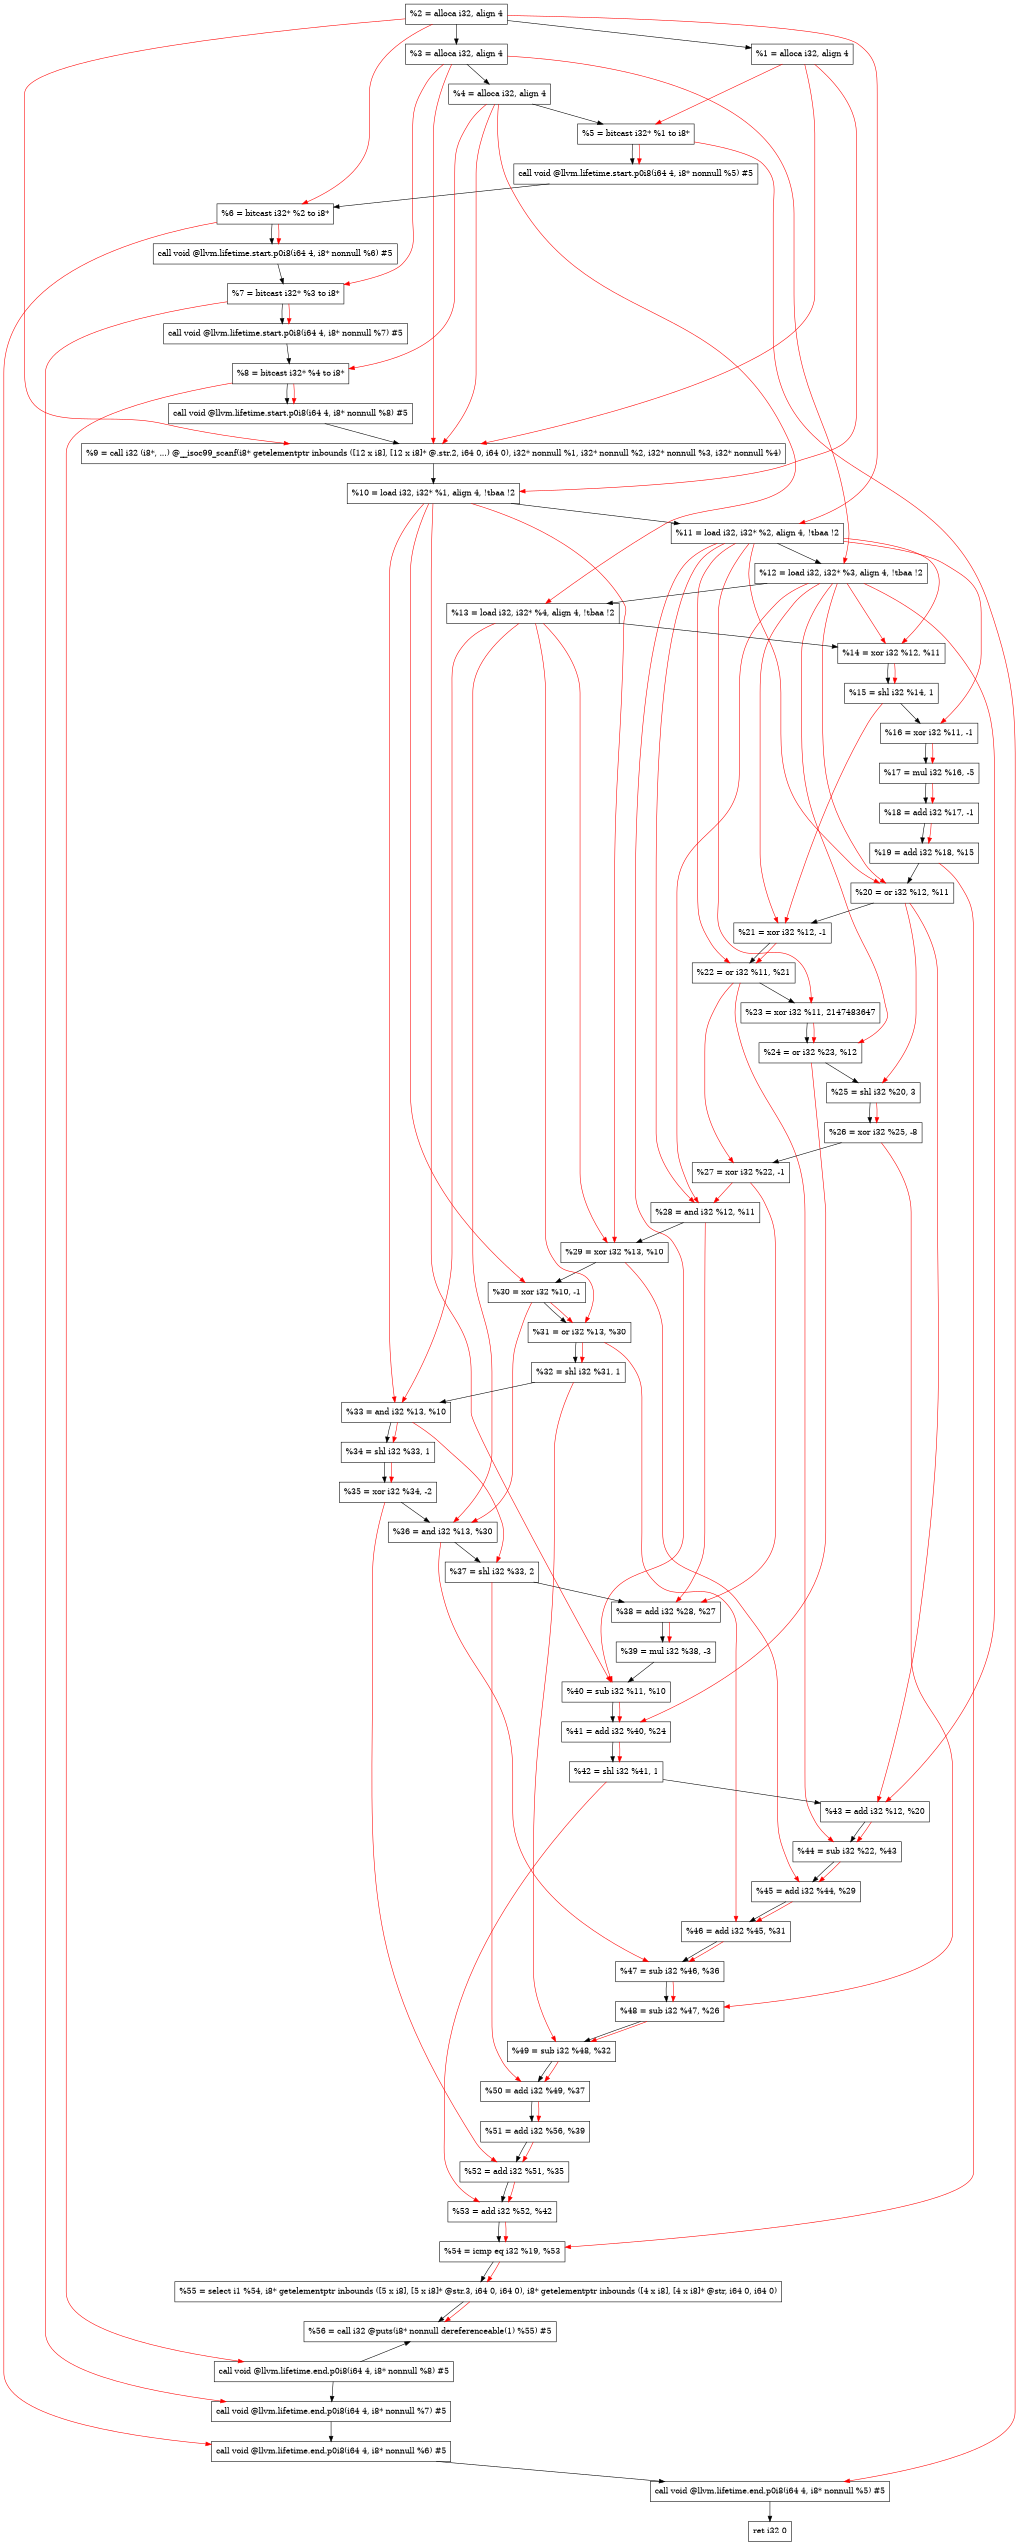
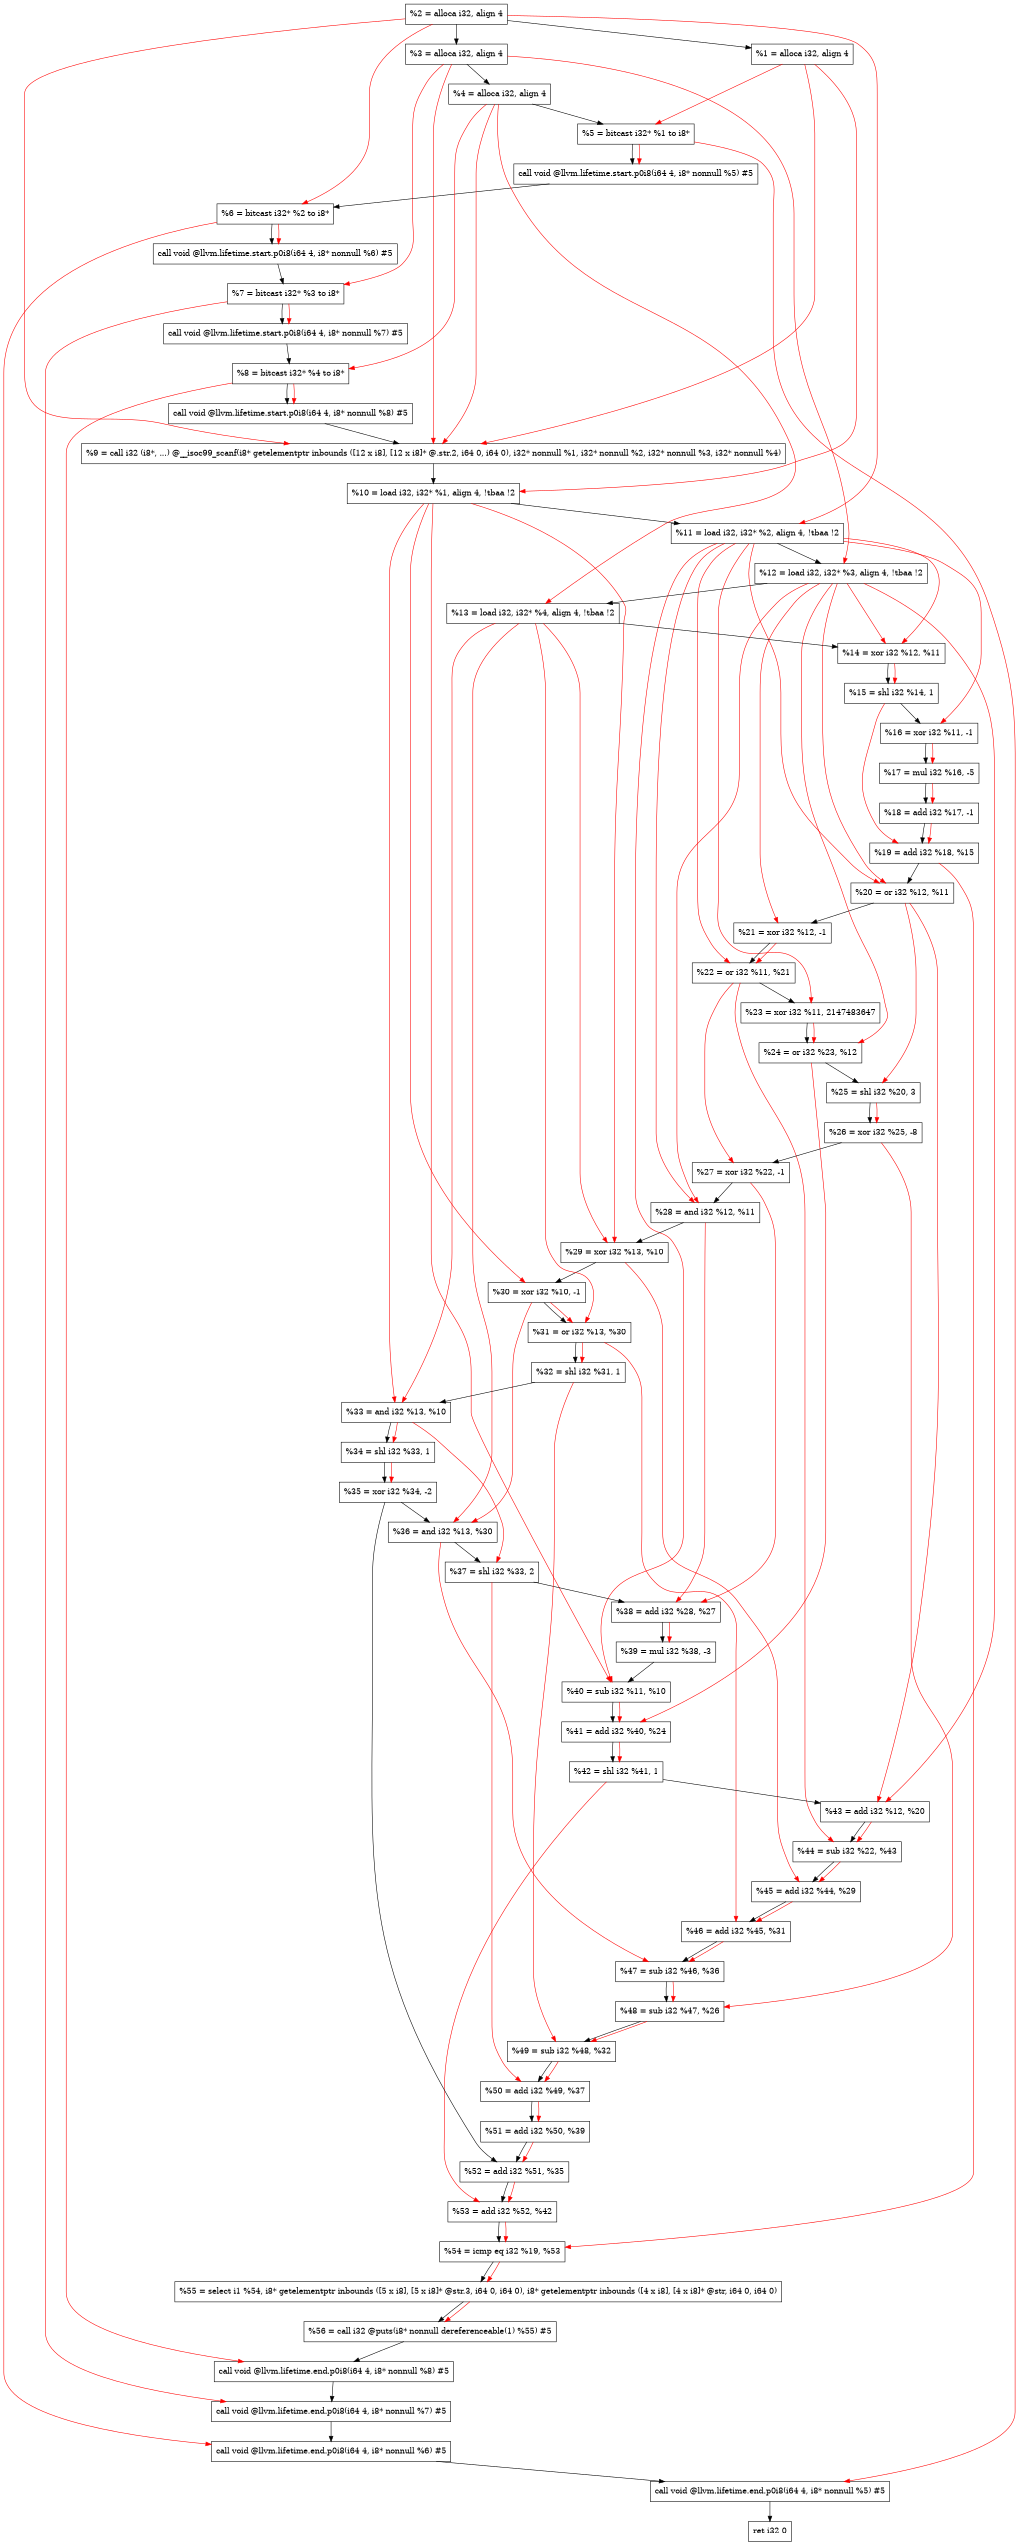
edge "%15 = shl i32 %14, 1" -> "%21 = xor i32 %12, -1": now "%15 = shl i32 %14, 1" -> "%19 = add i32 %18, %15"
edge "%27 = xor i32 %22, -1" -> "%28 = and i32 %12, %11": color red -> black
edge "%35 = xor i32 %34, -2" -> "%52 = add i32 %51, %35": color red -> black
node "%51 = add i32 %56, %39": label "%51 = add i32 %56, %39" -> "%51 = add i32 %50, %39"
edge "call void @llvm.lifetime.end.p0i8(i64 4, i8* nonnull %8) #5" -> "%56 = call i32 @puts(i8* nonnull dereferenceable(1) %55) #5": reversed
